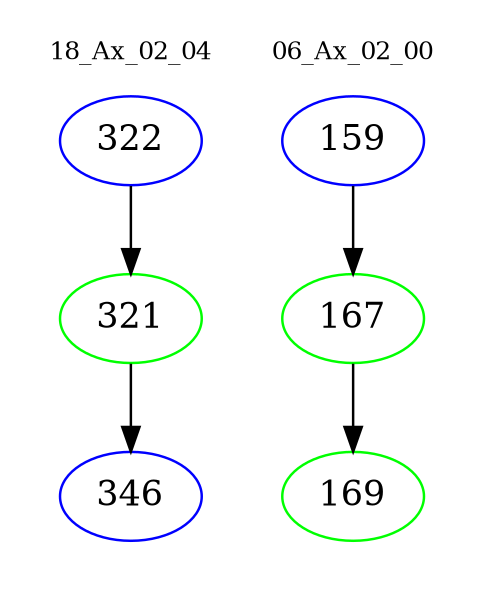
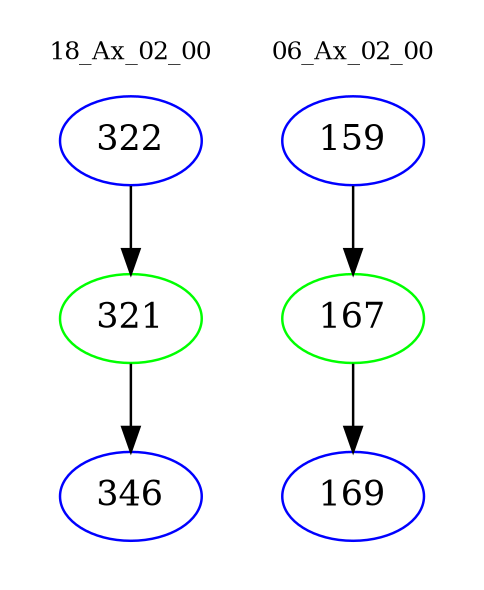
cluster "18_Ax_02_04": label "18_Ax_02_04" -> "18_Ax_02_00"
node "169": color green -> blue
